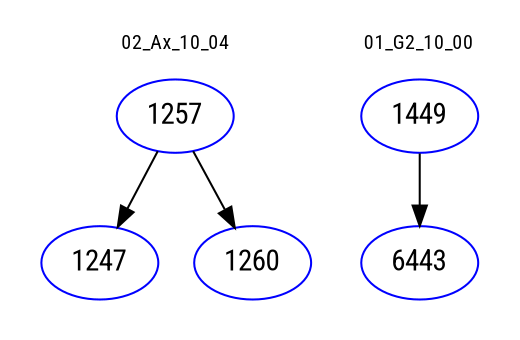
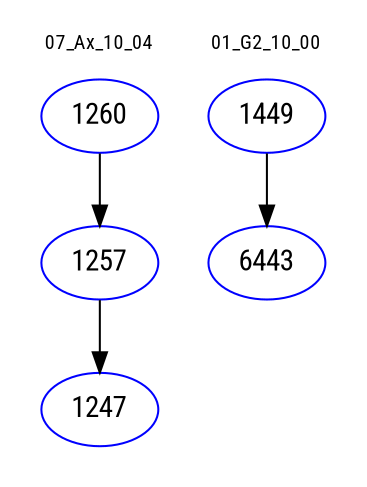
cluster "02_Ax_10_04": label "02_Ax_10_04" -> "07_Ax_10_04"
edge "1257" -> "1260": reversed
